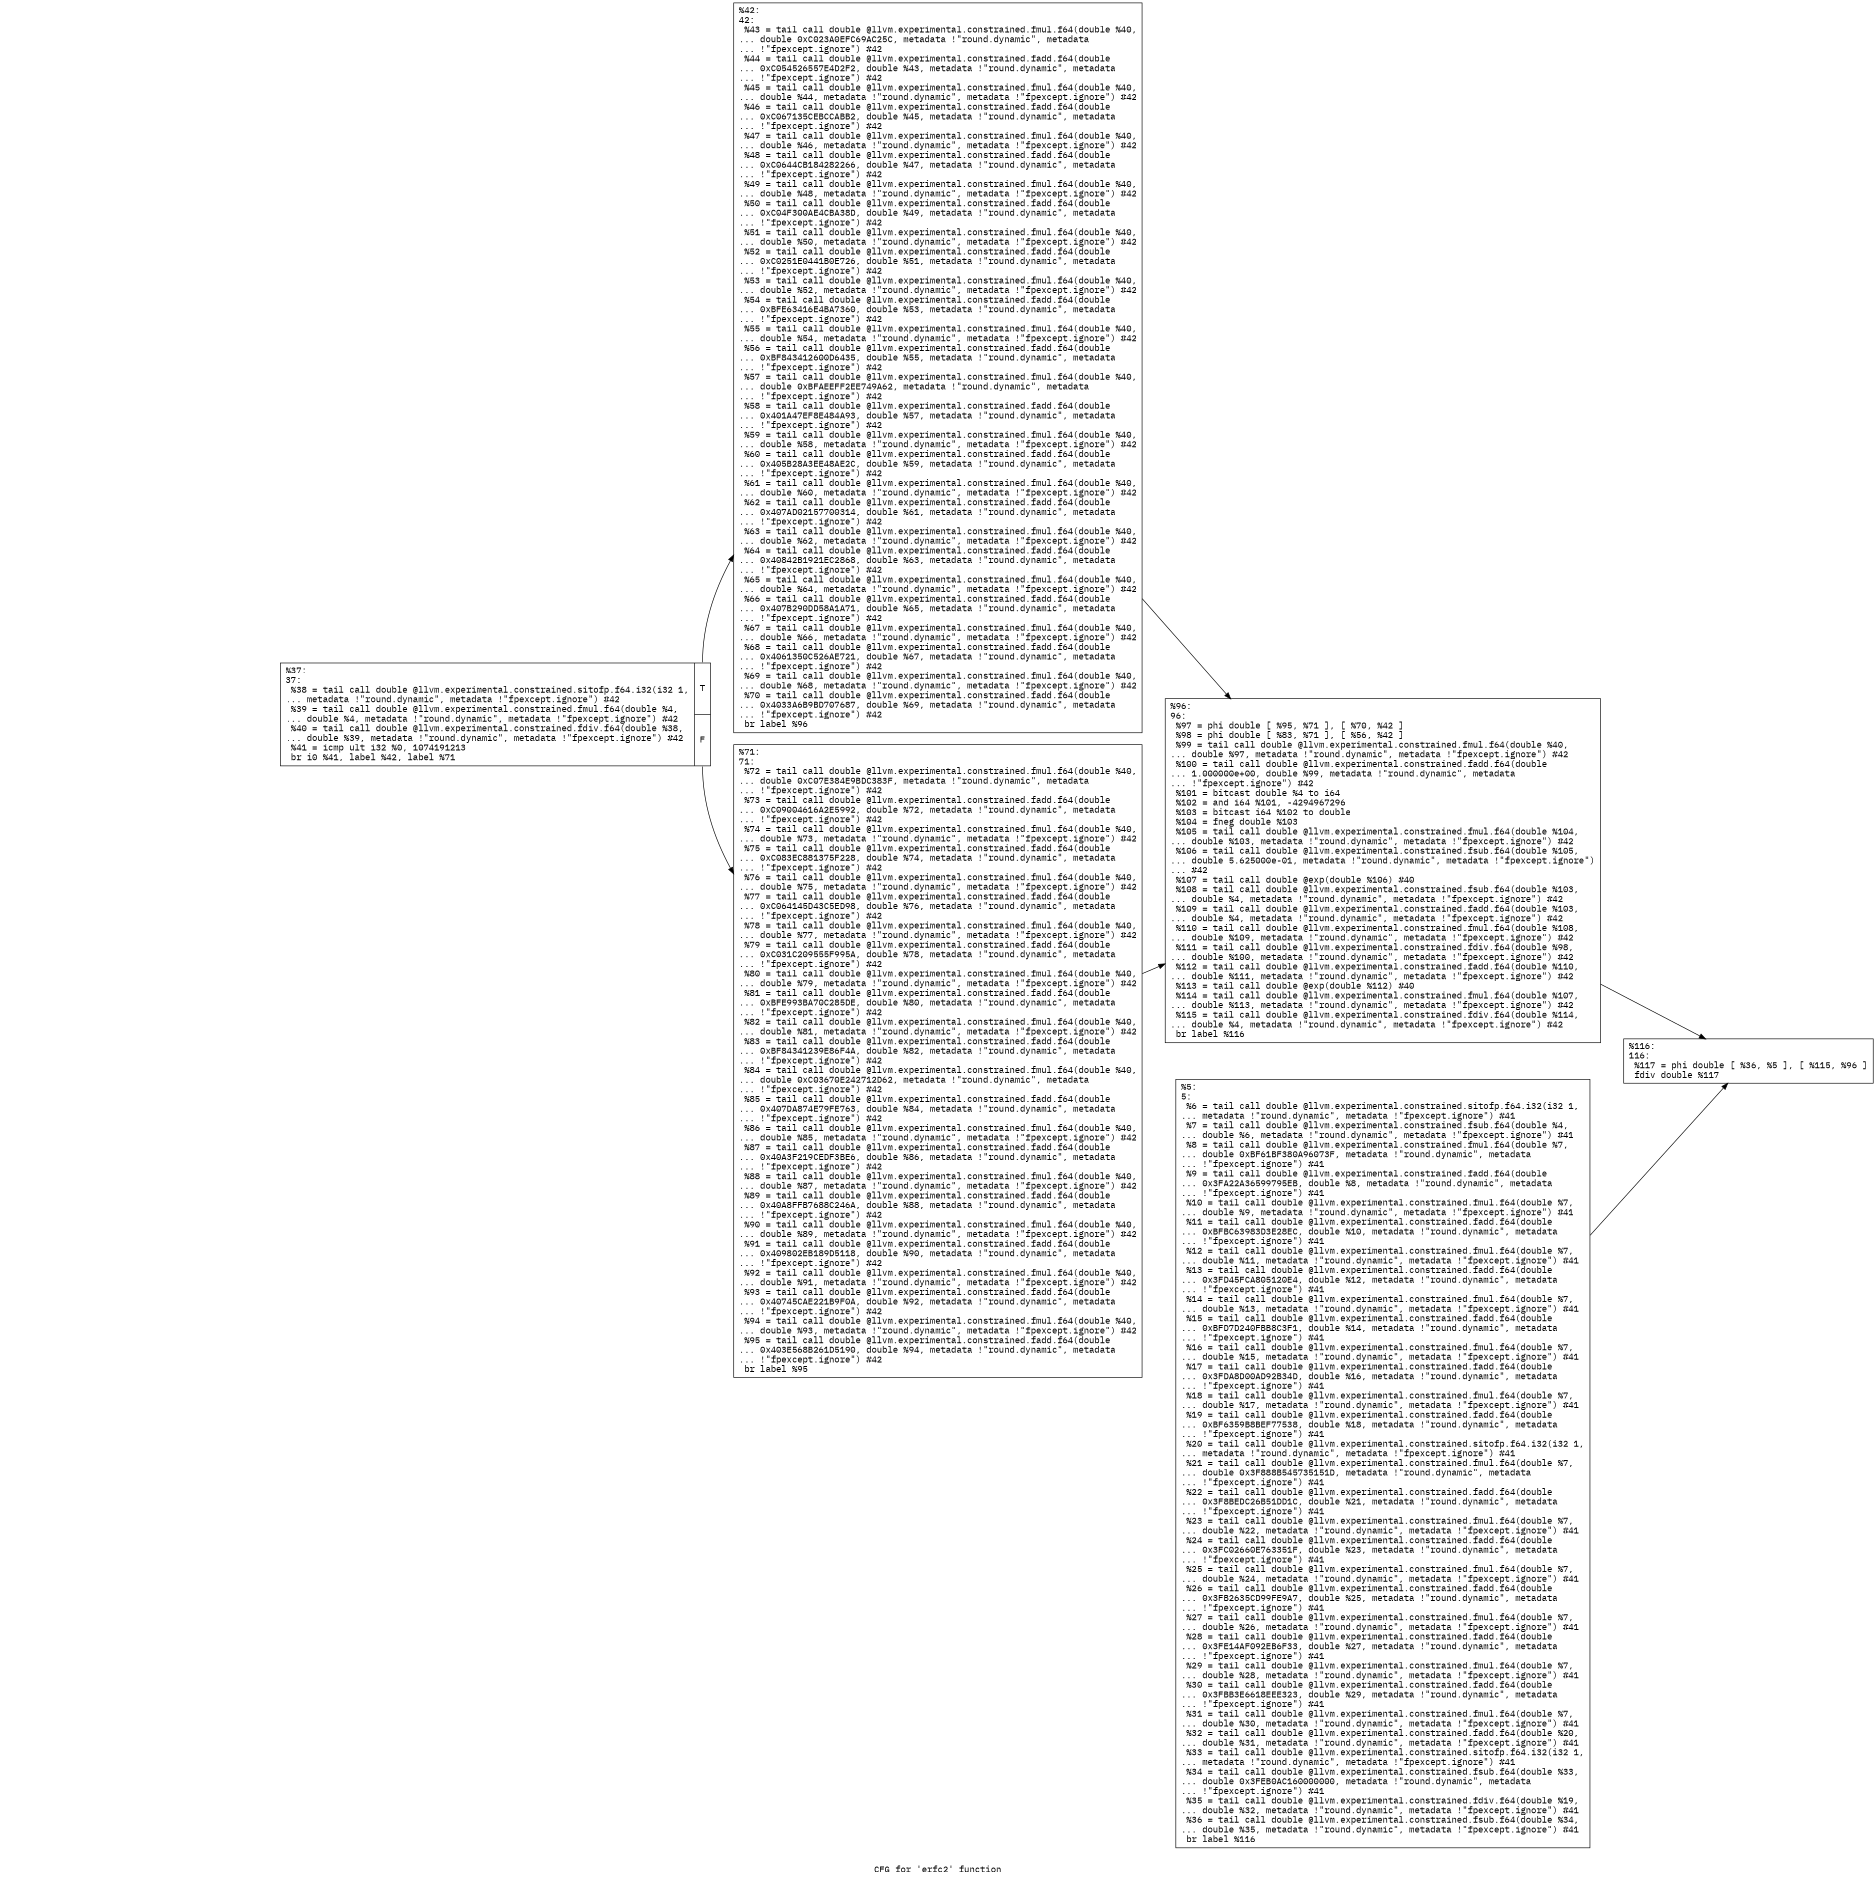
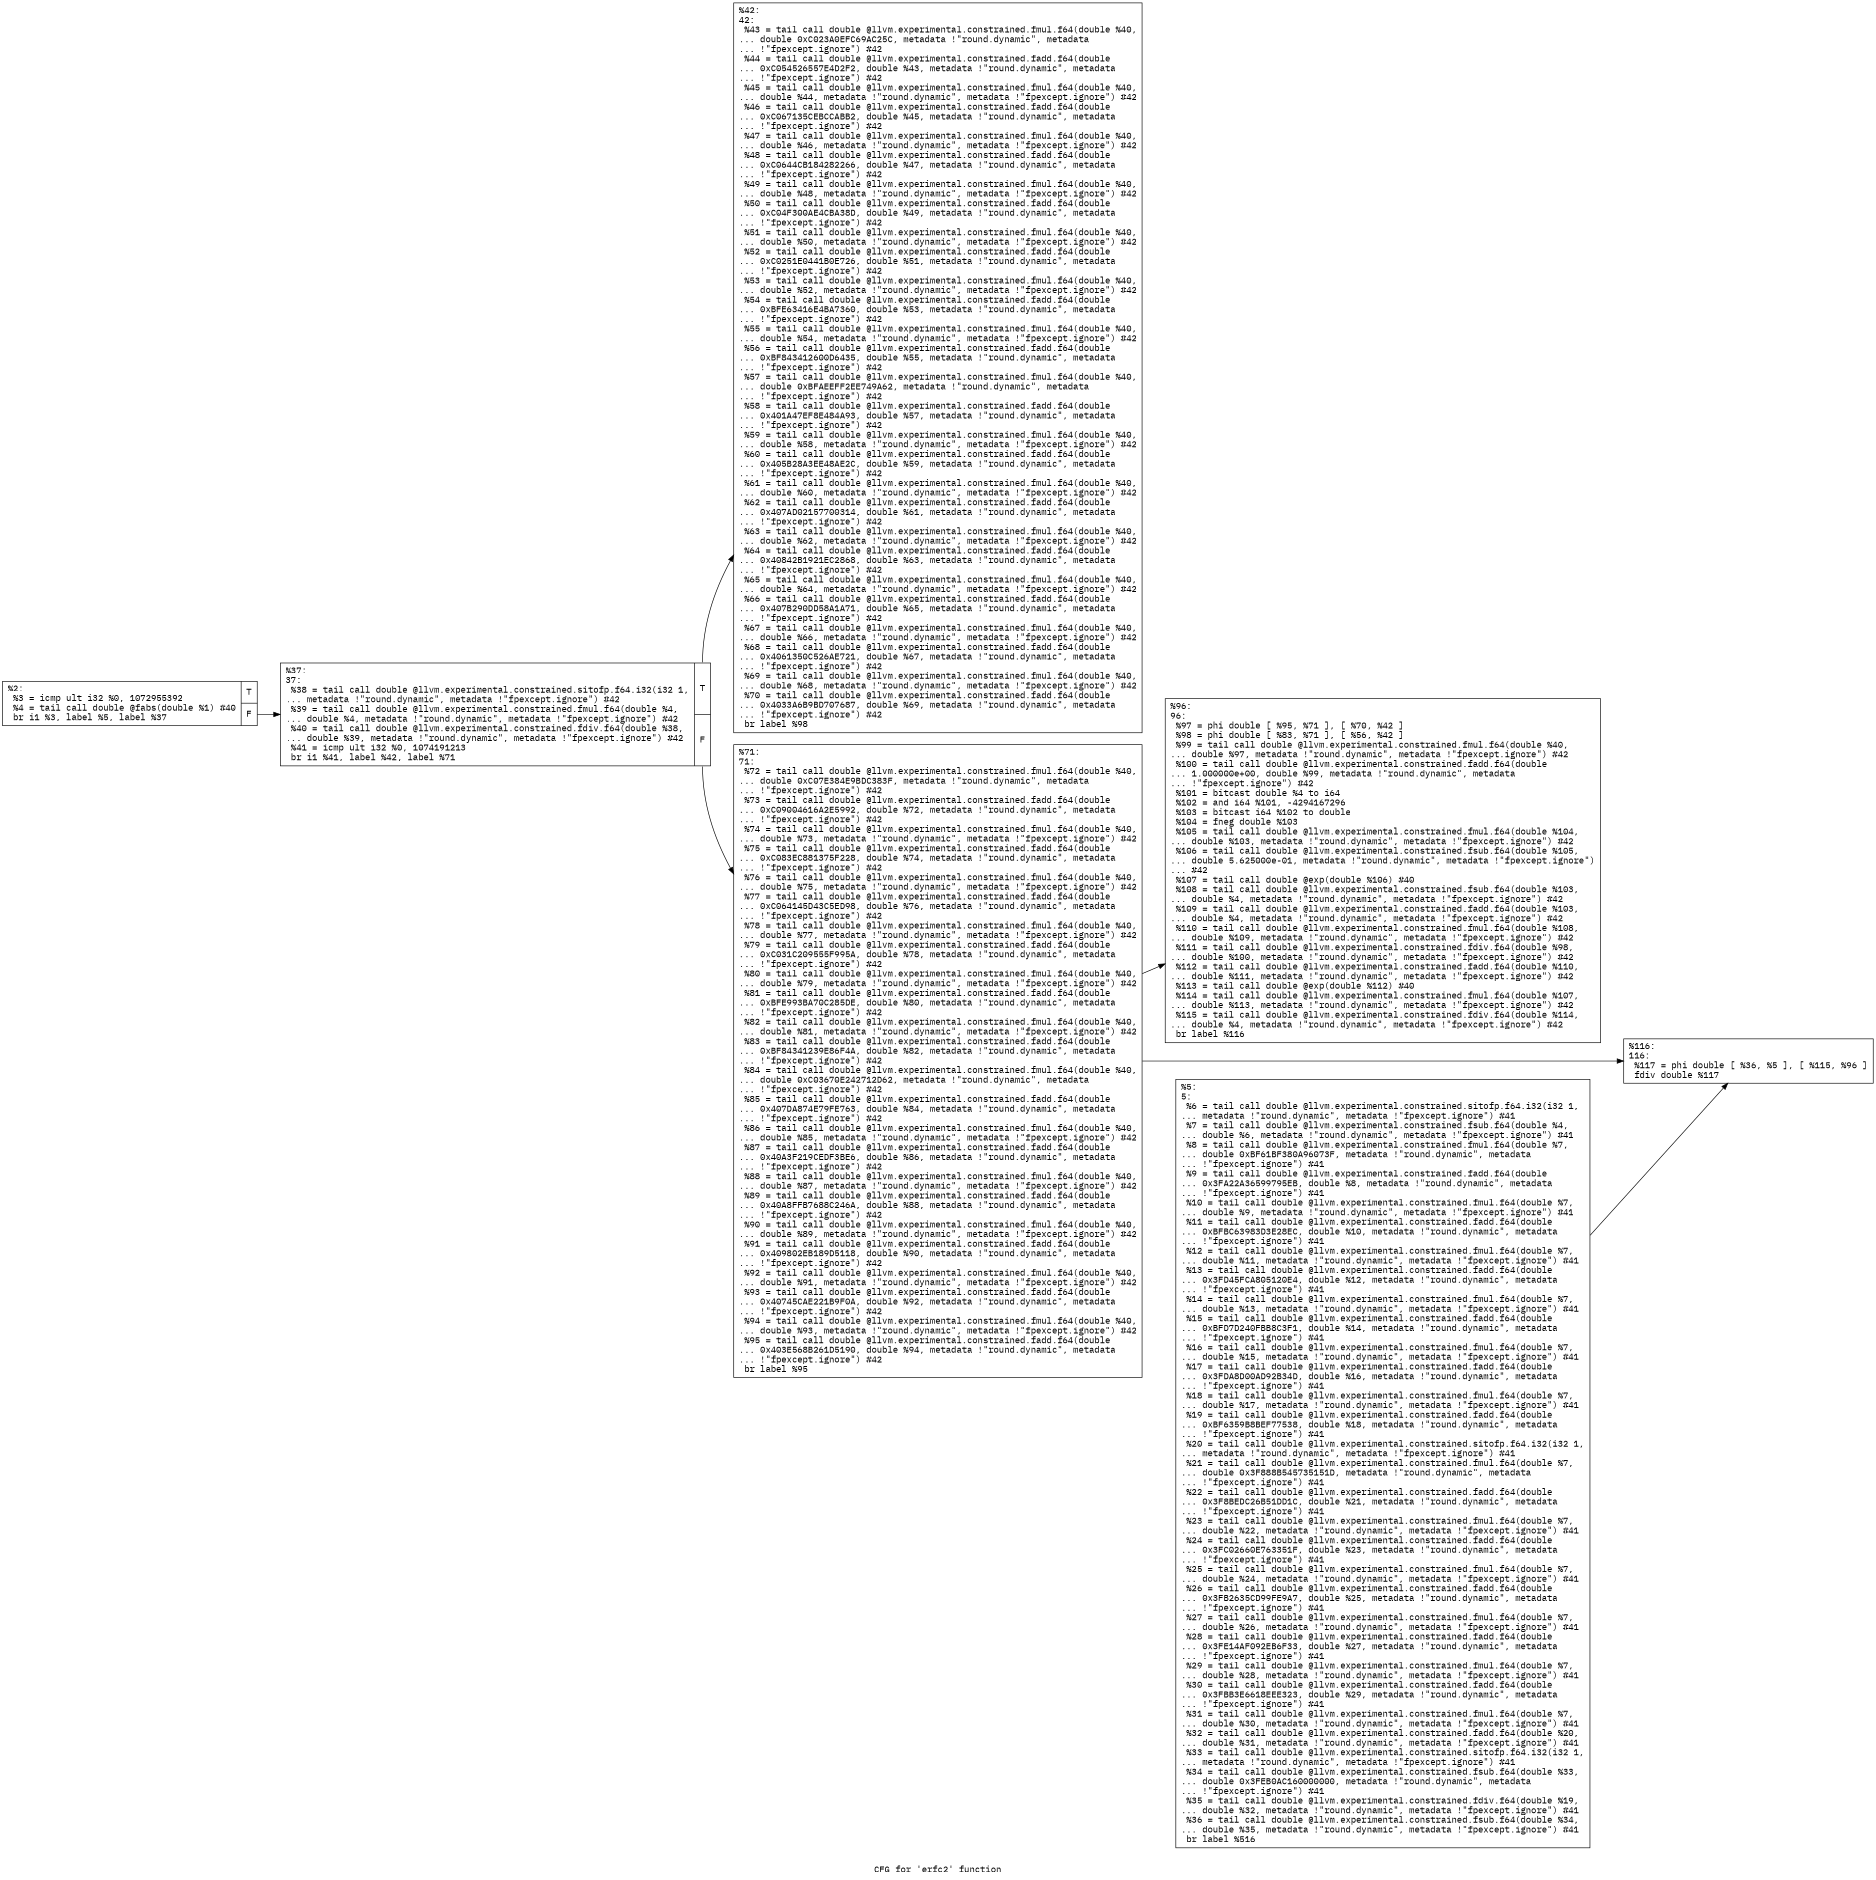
edge "%42:" -> "%96:": removed
node "%2:": added
node "%42:": text "br label %96" -> "br label %98"
node "%37:": text "br i0 %41, label %42, label %71" -> "br i1 %41, label %42, label %71"
node "%96:": text "%102 = and i64 %101, -4294967296" -> "%102 = and i64 %101, -4294167296"
edge "%96:" -> "%116:": now "%71:" -> "%116:"
node "%5:": text "br label %116" -> "br label %516"
